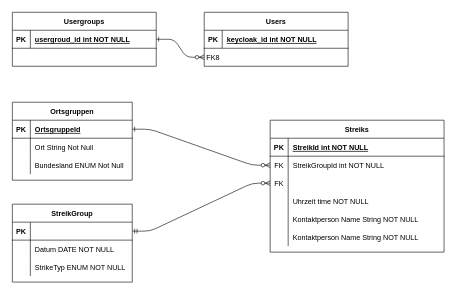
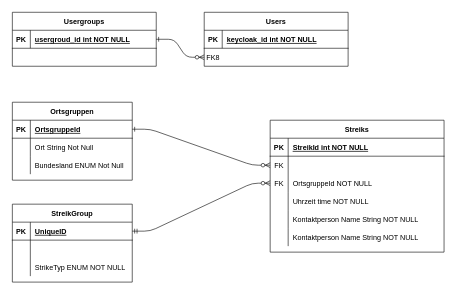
node "StreikGroupId int NOT NULL": removed
node "OrtsgruppeId NOT NULL": added
node "UniqueID": added
node "Datum DATE NOT NULL": removed
